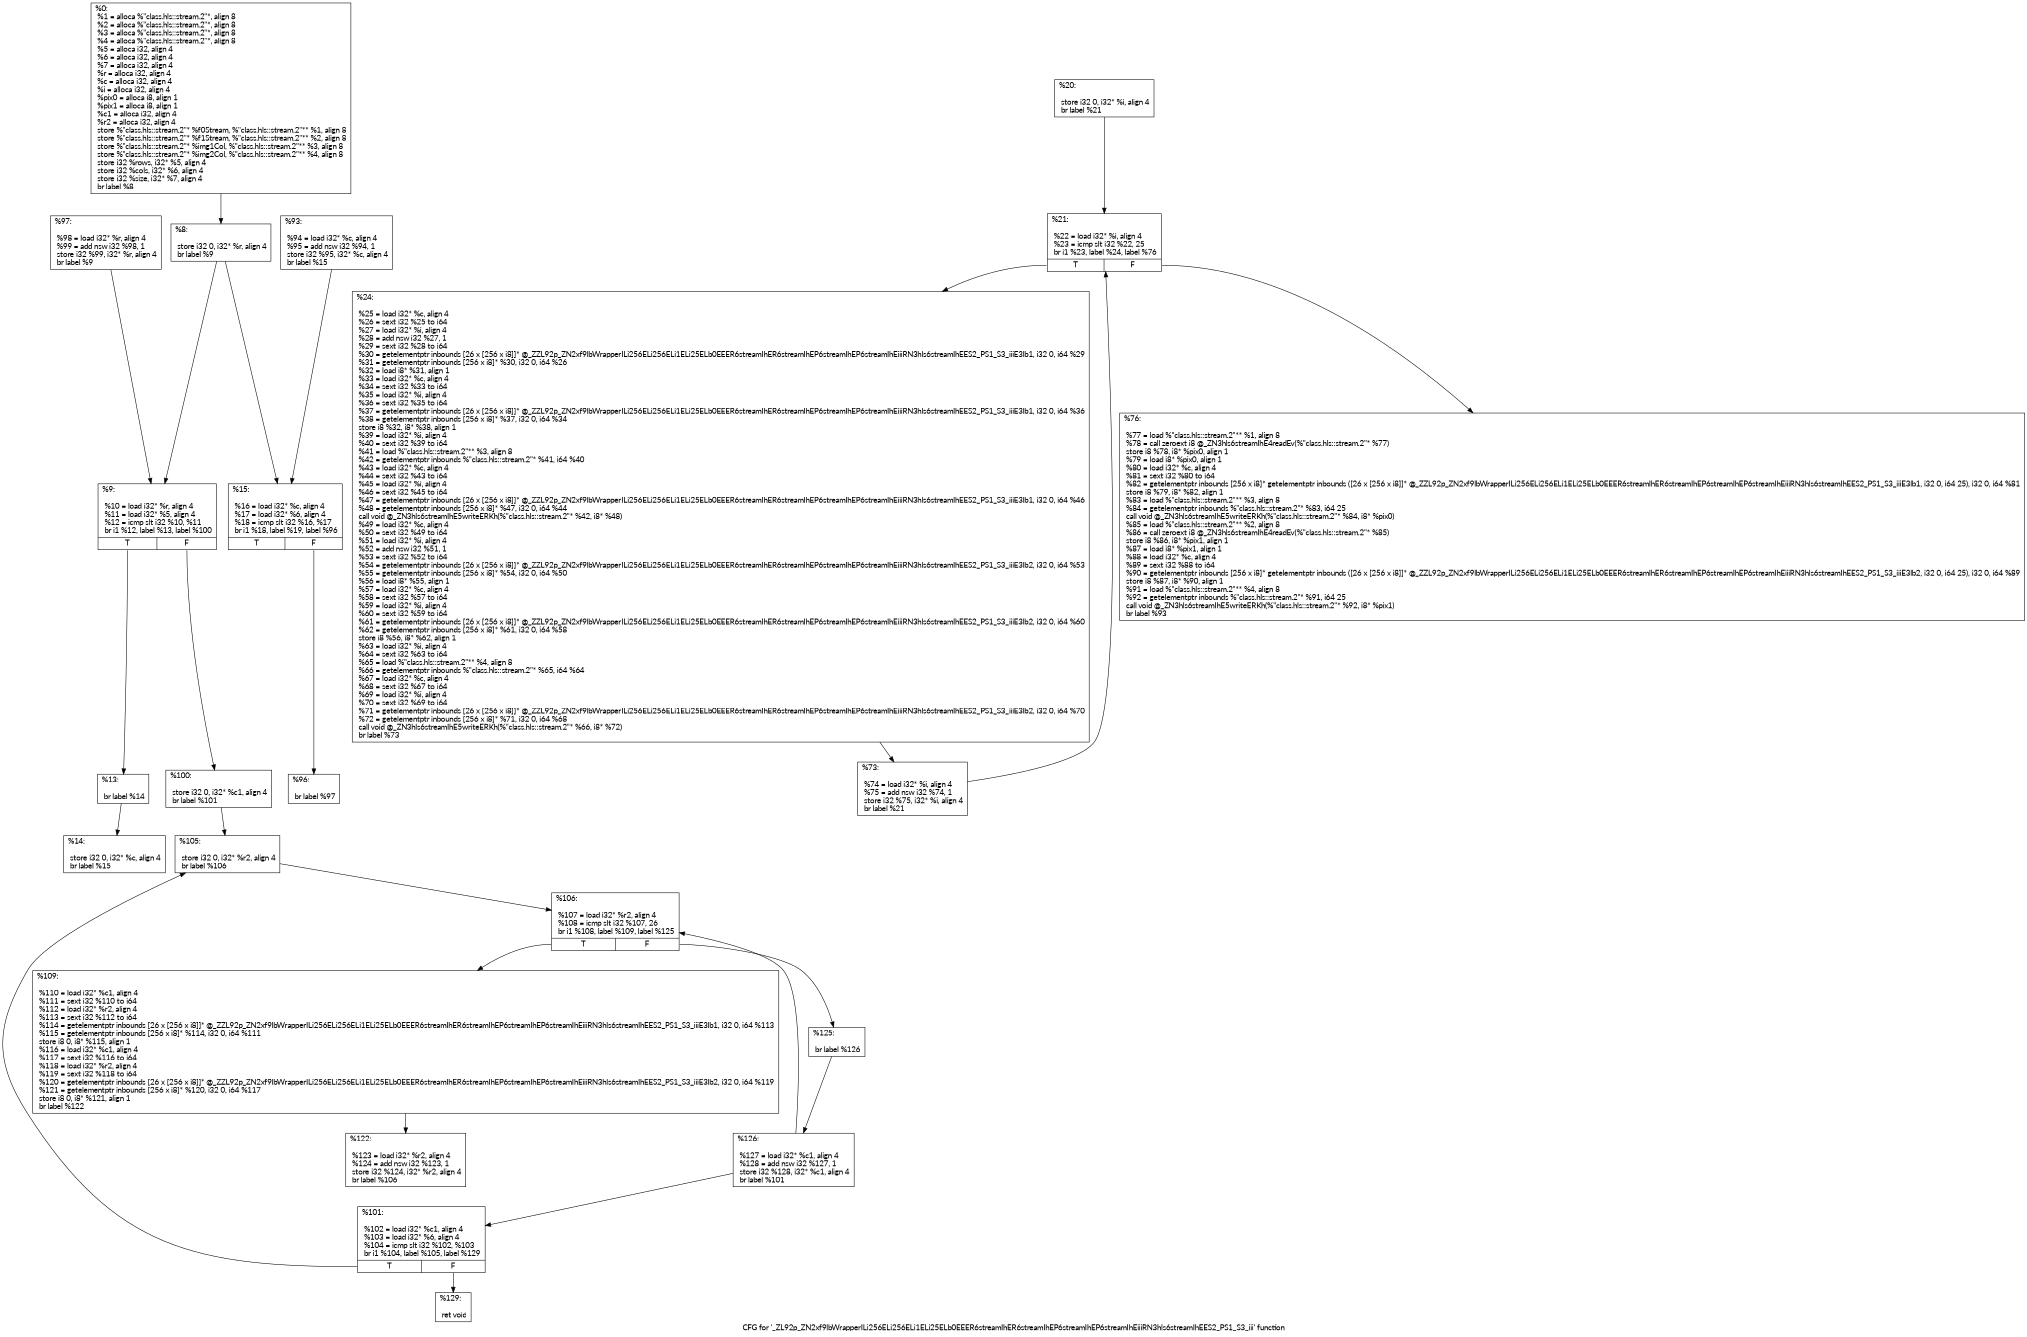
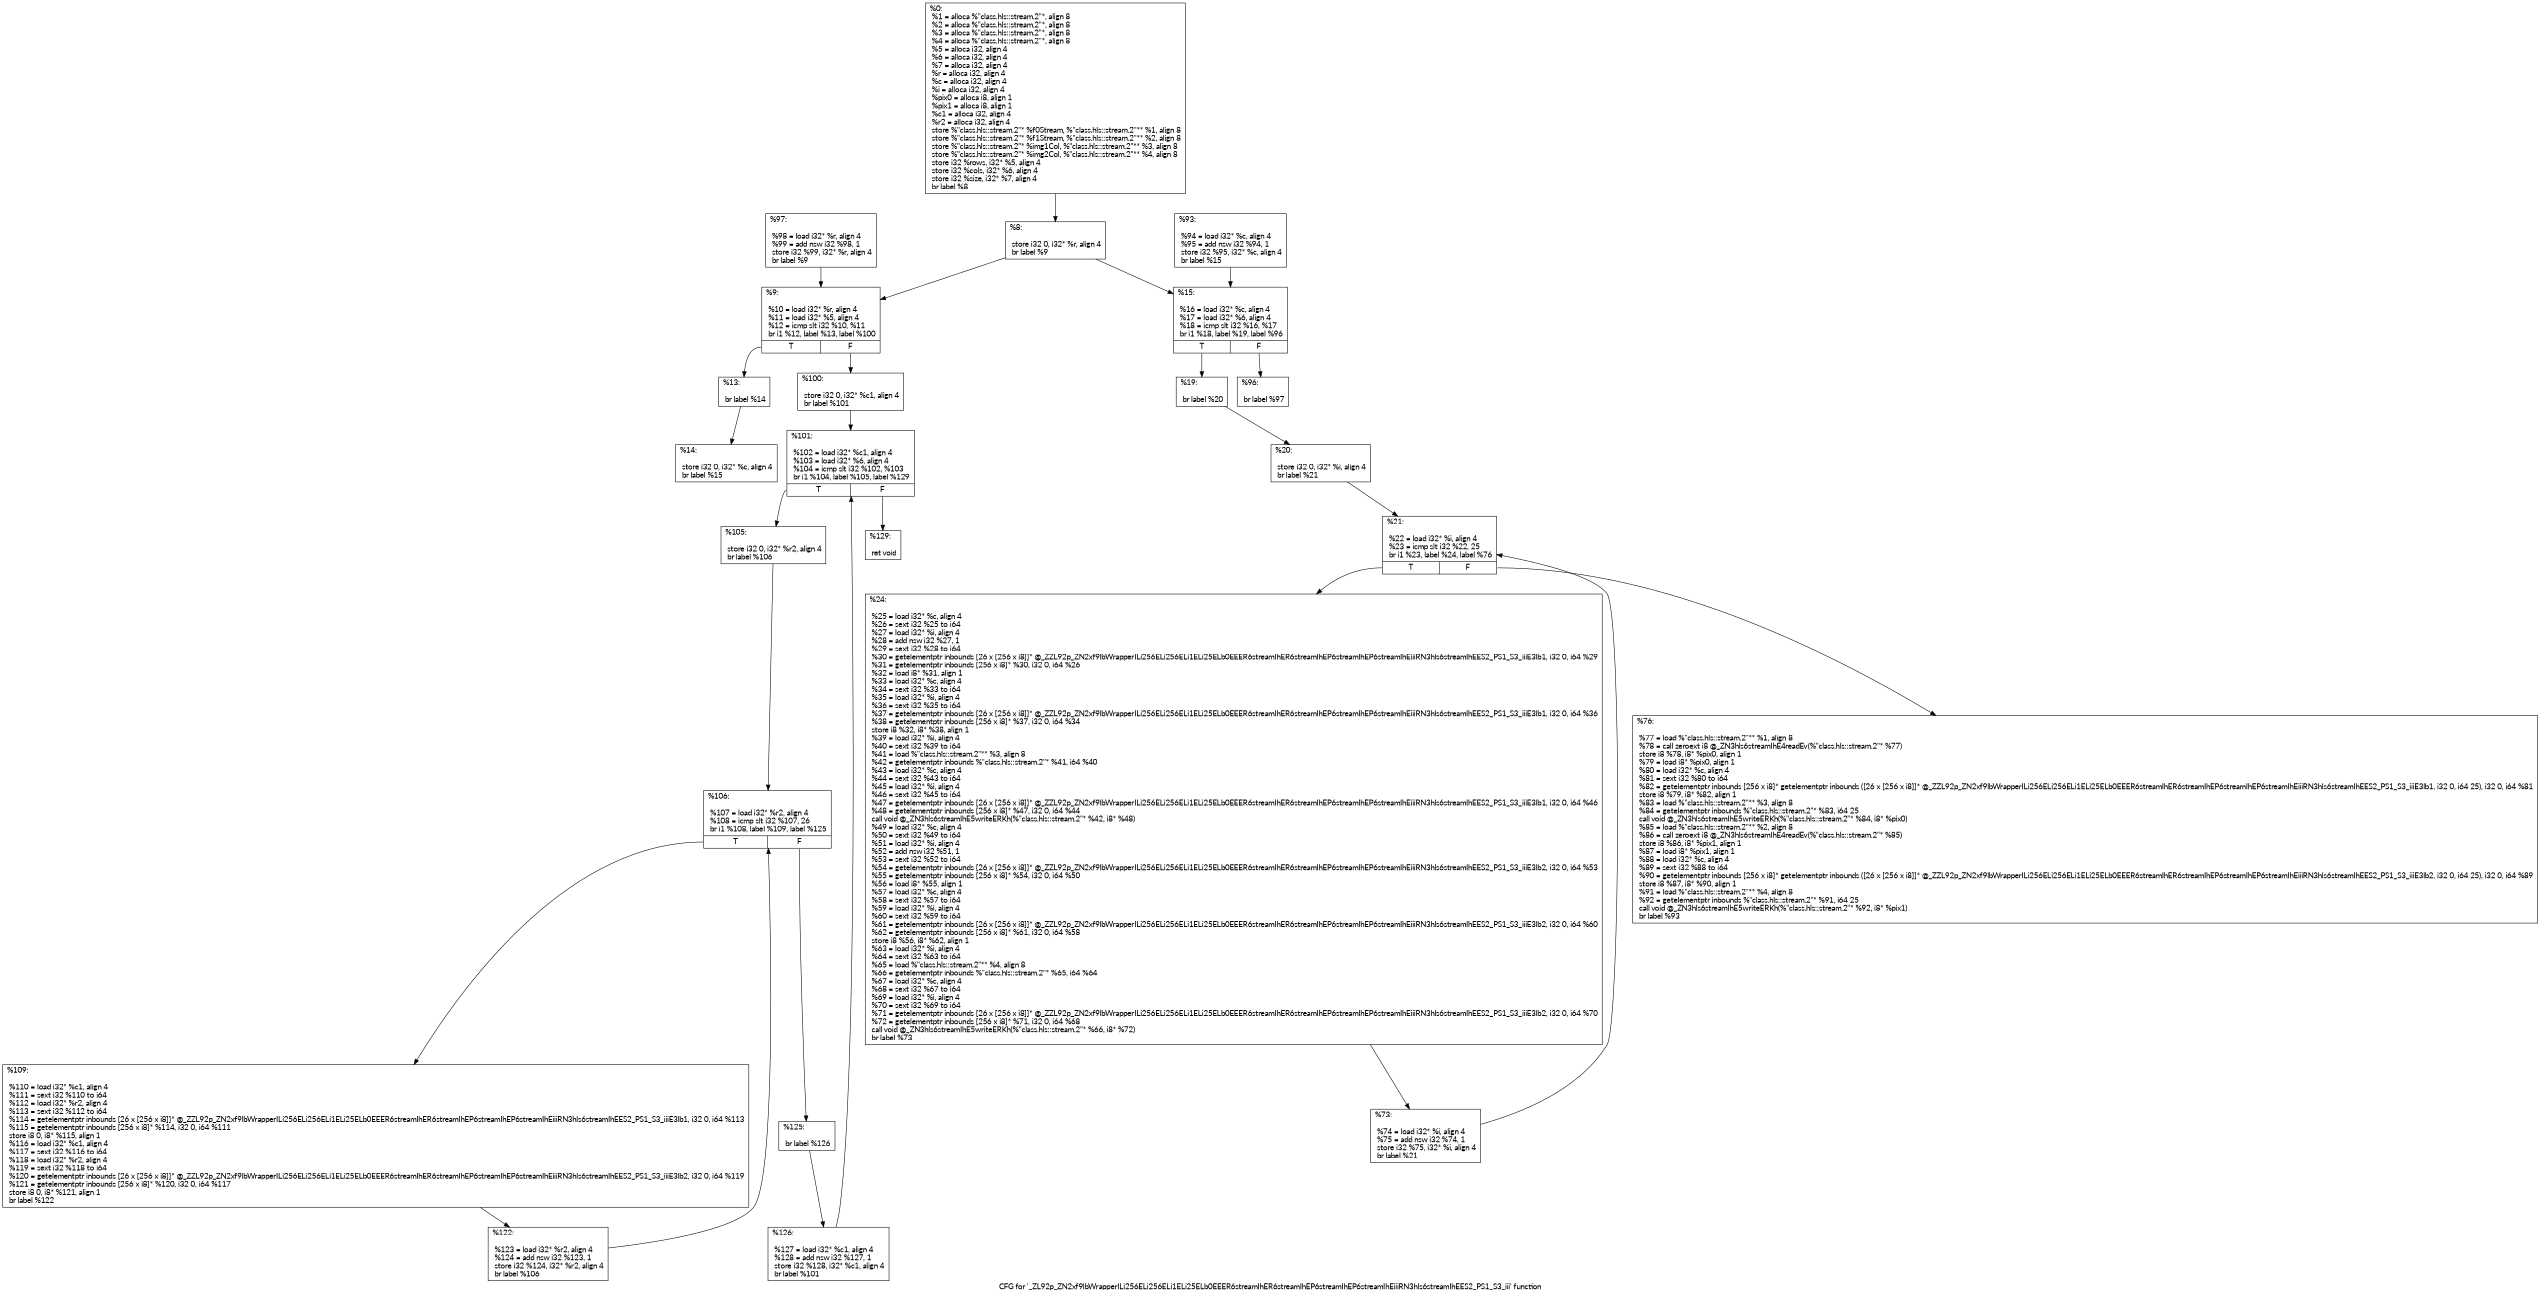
node "%19:": added
edge "%100:" -> "%105:": now "%100:" -> "%101:"
edge "%126:" -> "%106:": now "%122:" -> "%106:"
